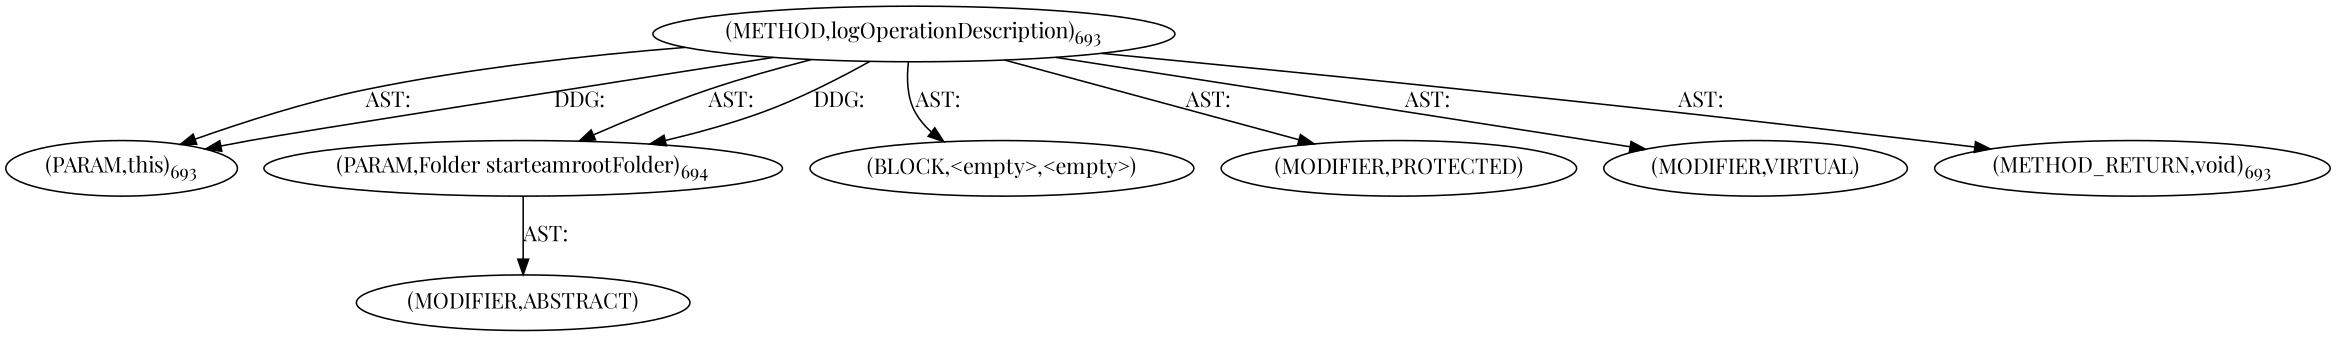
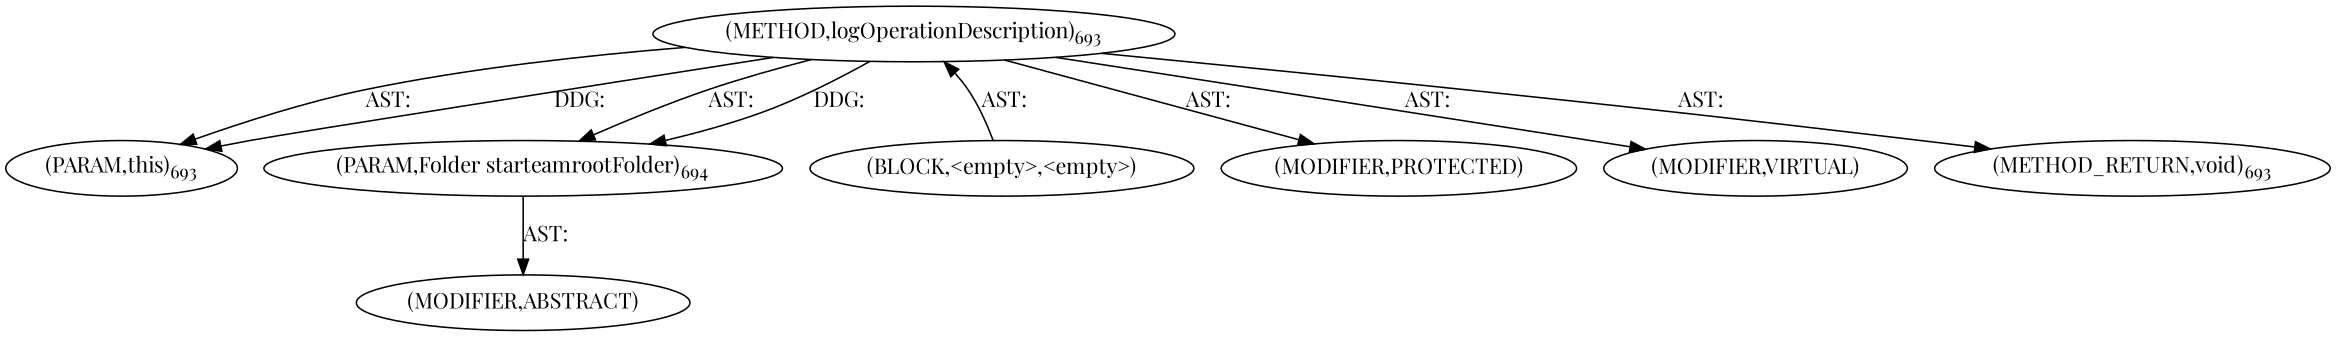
edge "(METHOD,logOperationDescription)" -> "(BLOCK,<empty>,<empty>)": reversed
